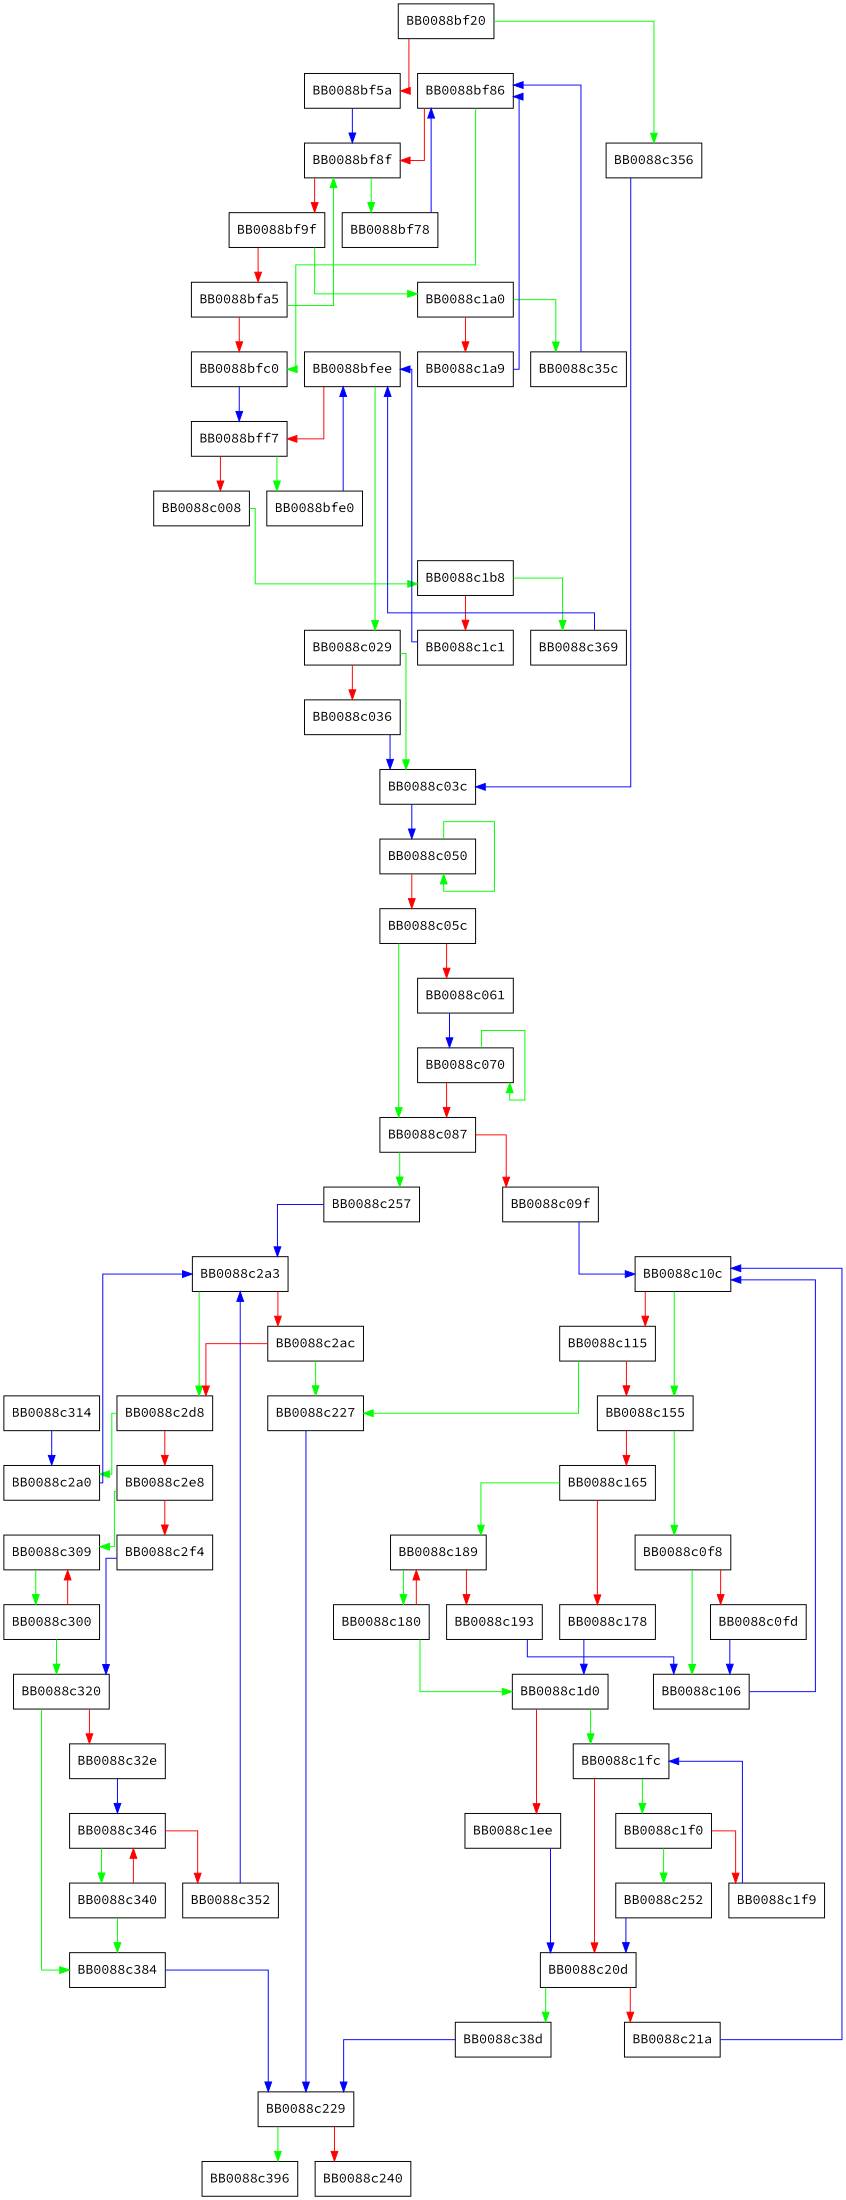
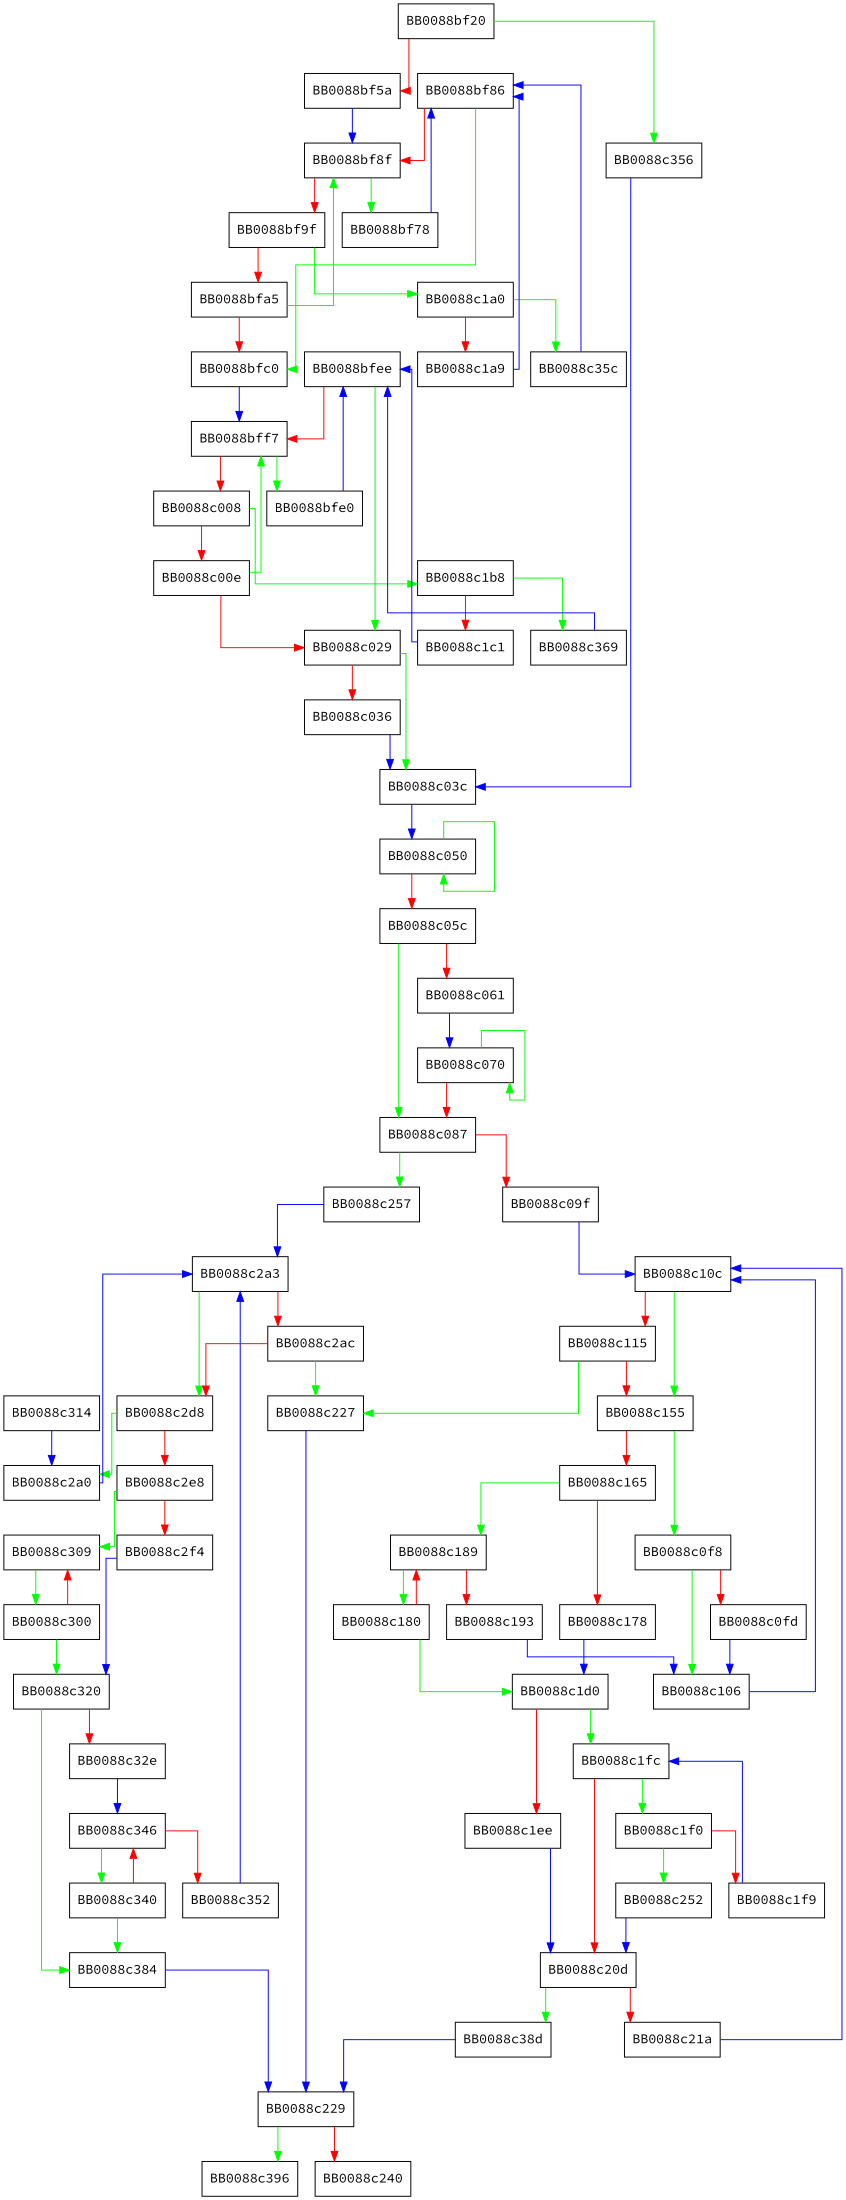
node "BB0088c00e": added
